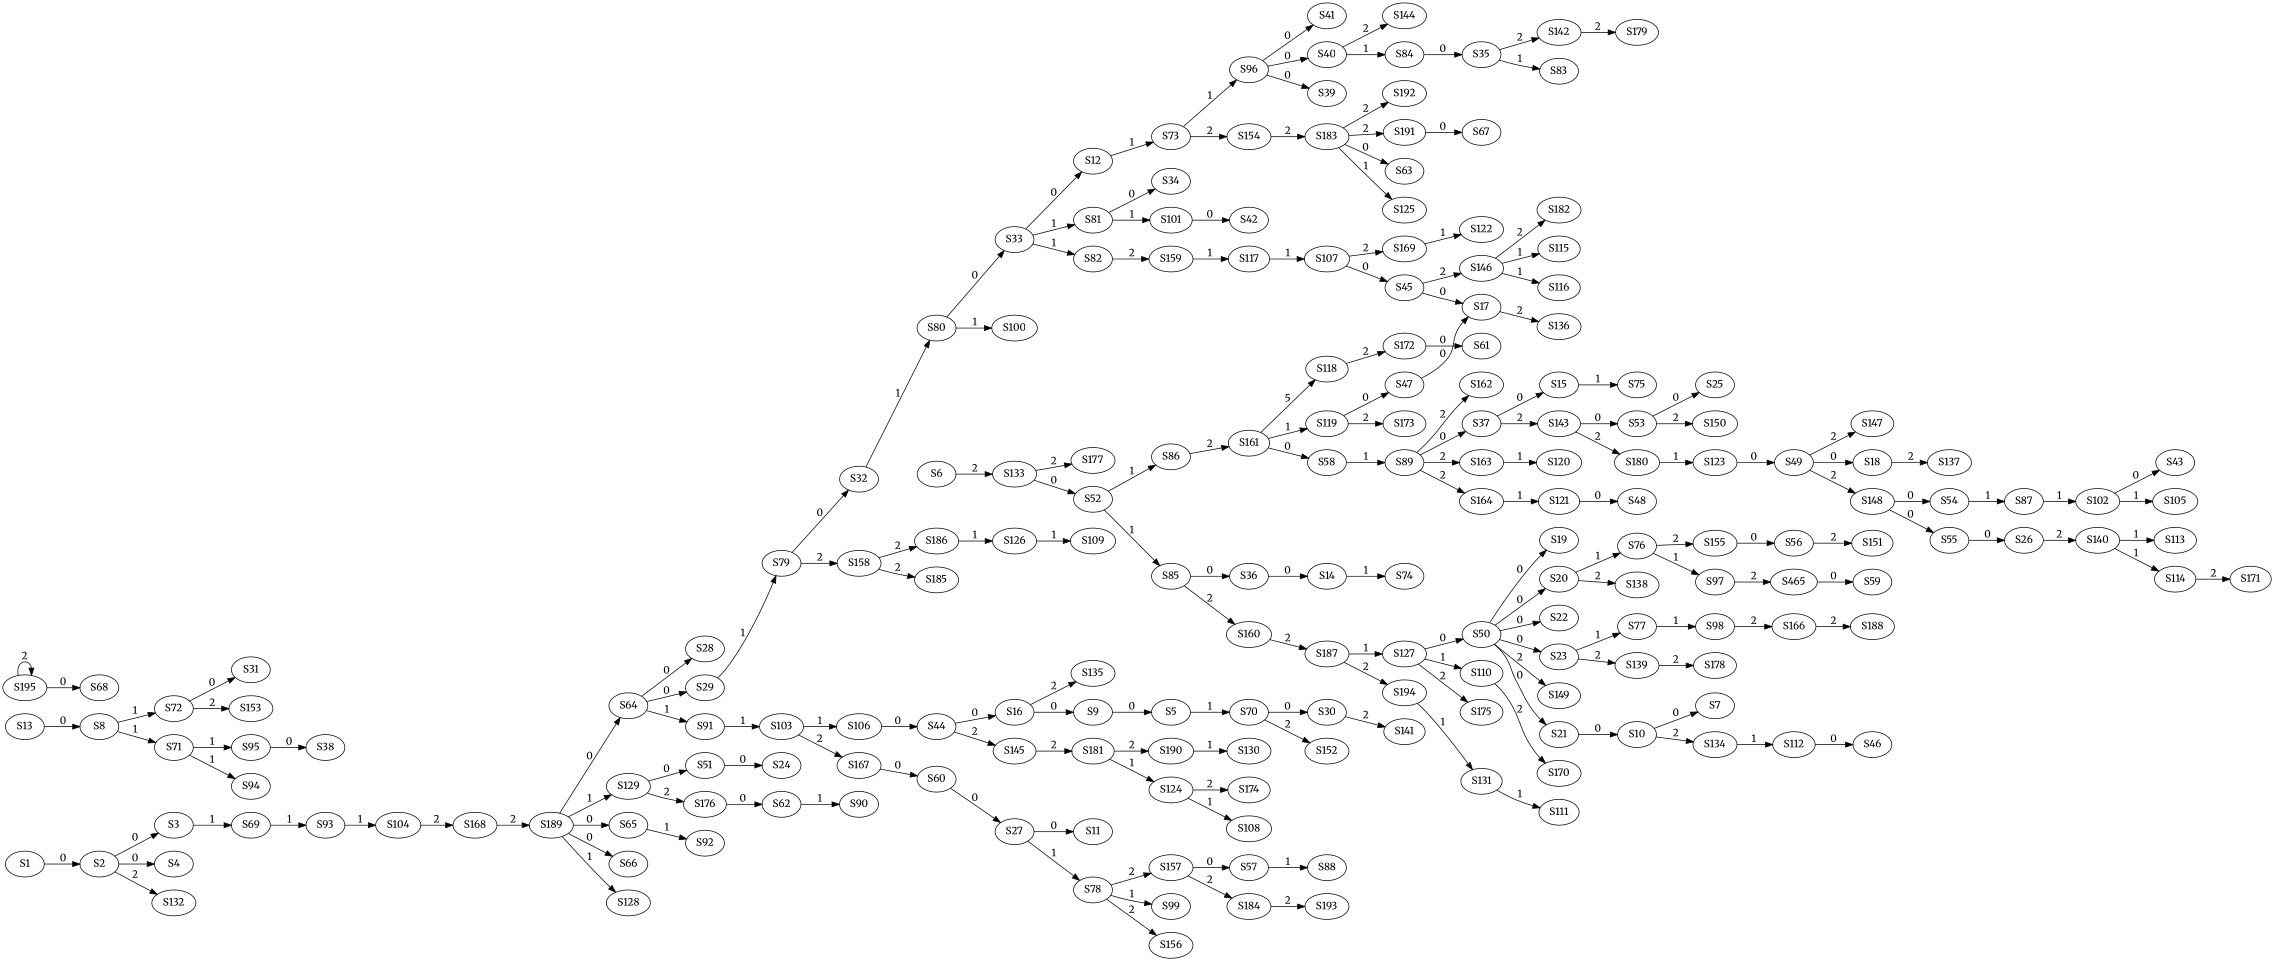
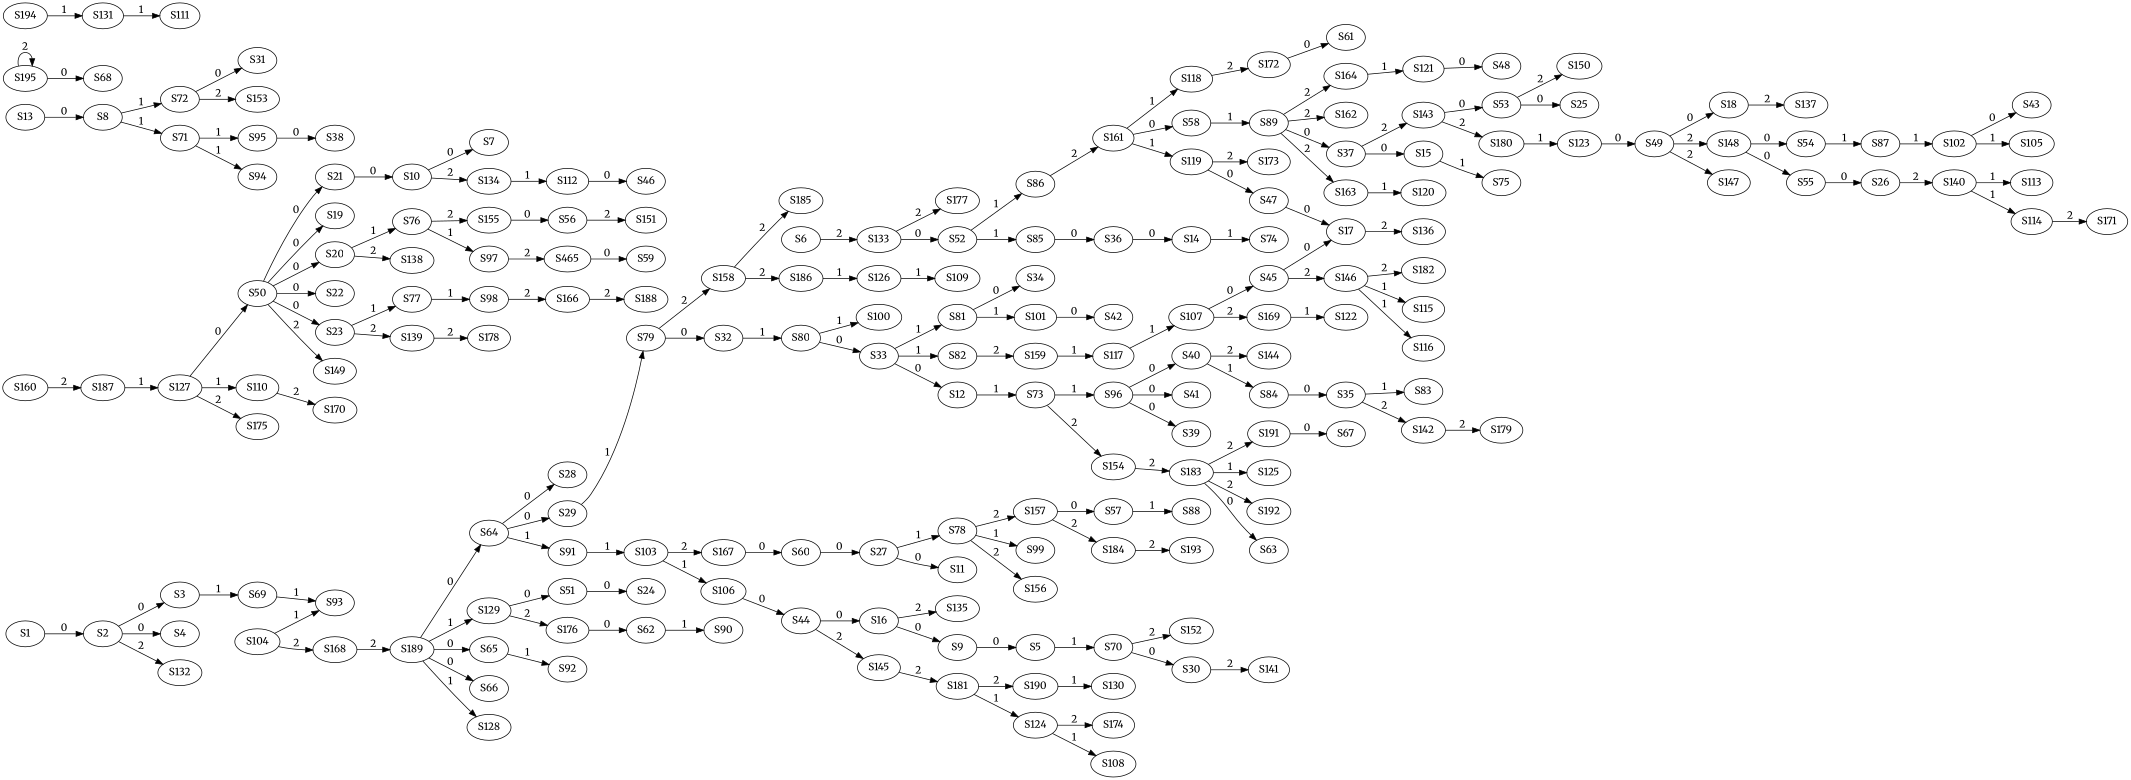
edge "S161" -> "S118": label "5" -> "1"
edge "S85" -> "S160": removed, label "2"
edge "S187" -> "S194": removed, label "2"
edge "S93" -> "S104": reversed
